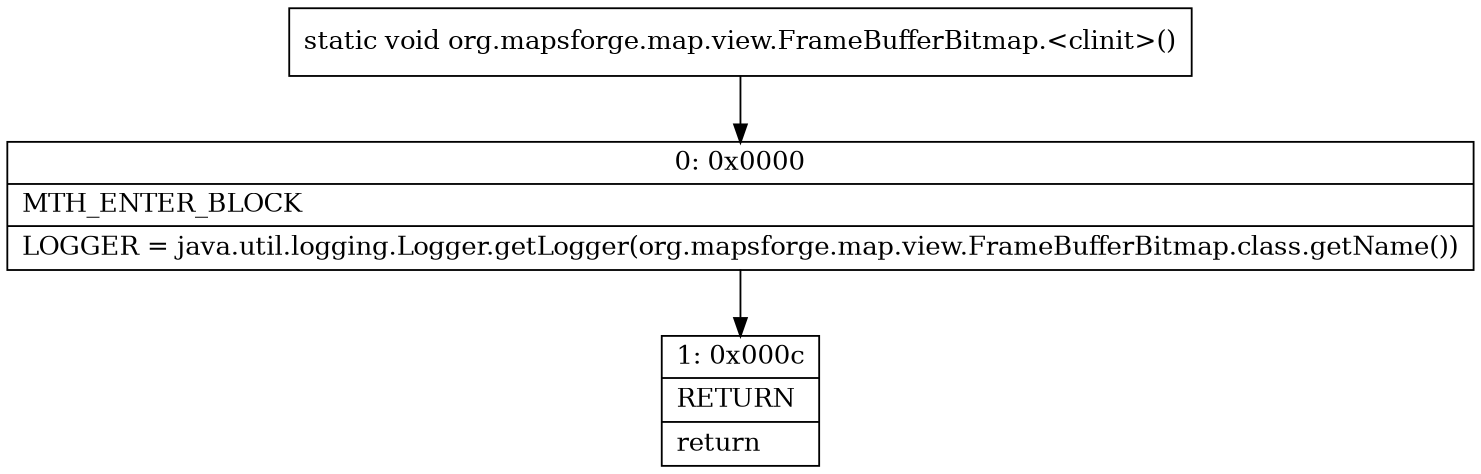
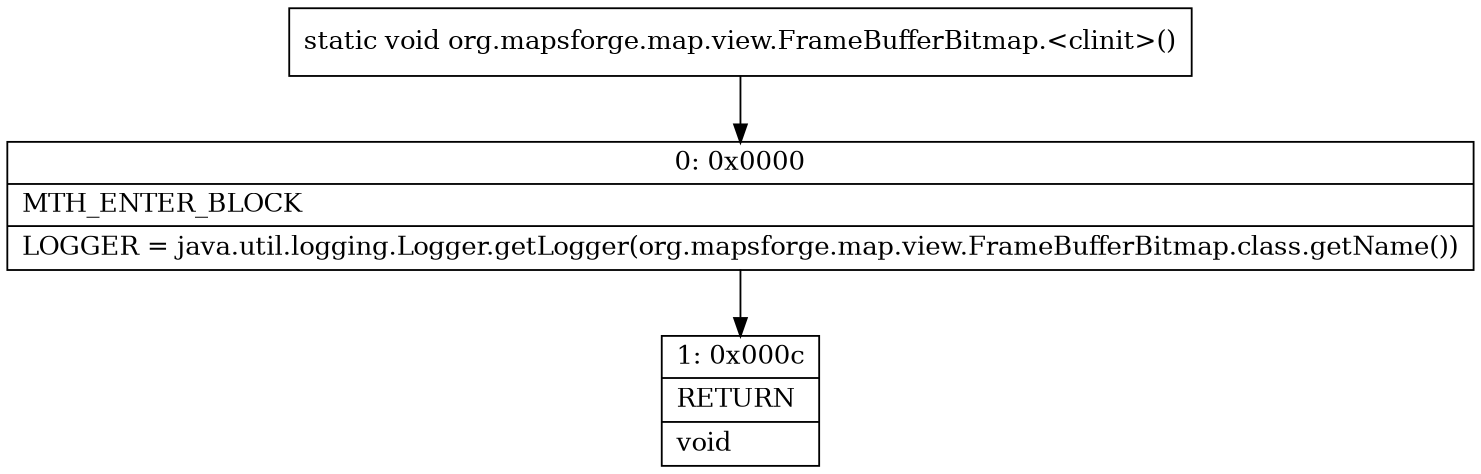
node "1: 0x000c": text "return" -> "void"
